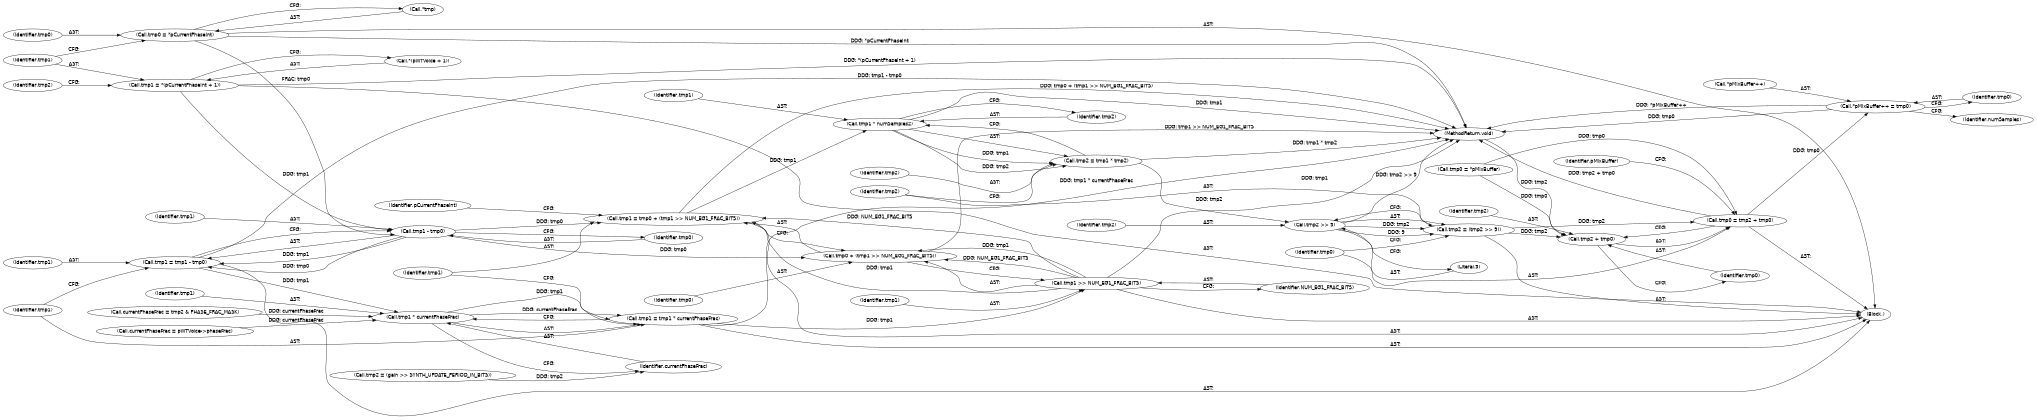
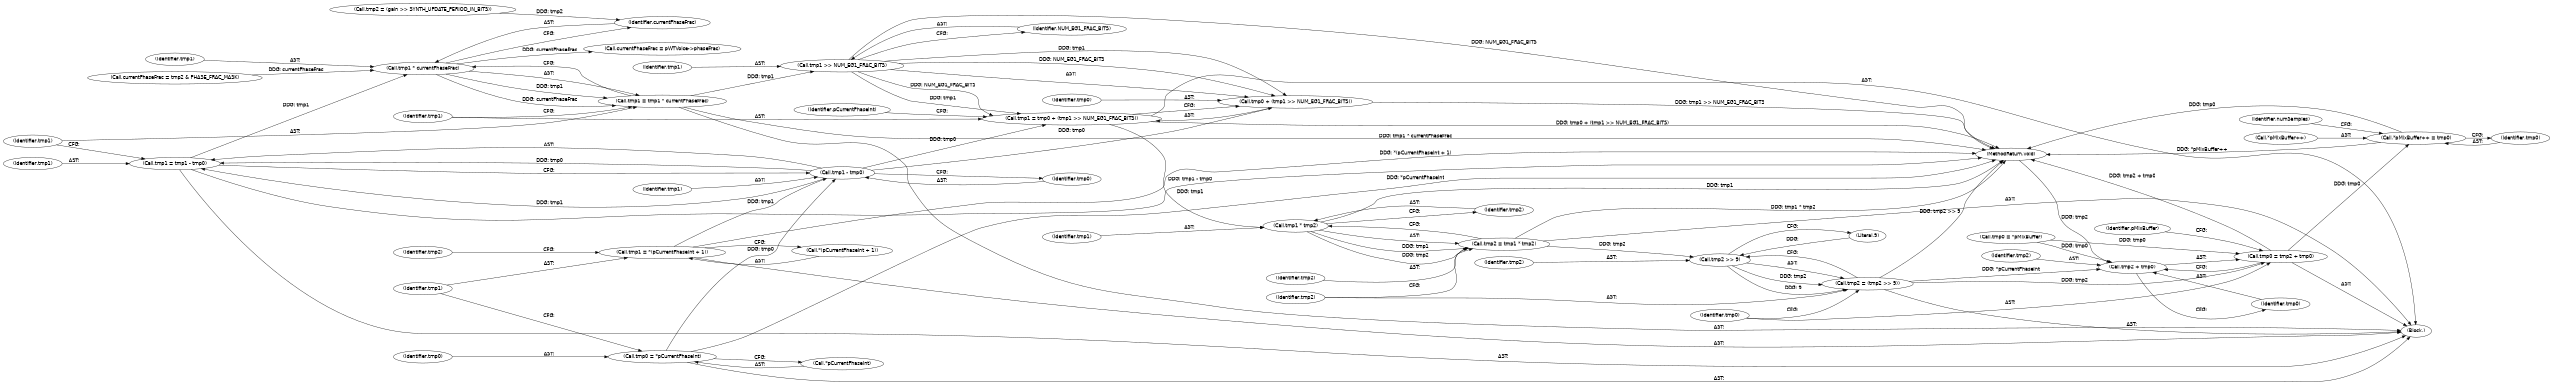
node "(Call,*tmp)": label "(Call,*tmp)" -> "(Call,*pCurrentPhaseInt)"
node "(Call,*(pWTVoice + 1))": label "(Call,*(pWTVoice + 1))" -> "(Call,*(pCurrentPhaseInt + 1))"
edge "(Call,tmp0 = *pCurrentPhaseInt)" -> "(Call,tmp1 - tmp0)": label "FRAC: tmp0" -> "DDG: tmp0"
edge "(Call,*pMixBuffer++ = tmp0)" -> "(Identifier,numSamples)": reversed
node "(Call,tmp1 * numSamples2)": label "(Call,tmp1 * numSamples2)" -> "(Call,tmp1 * tmp2)"
edge "(Call,tmp1 >> NUM_EG1_FRAC_BITS)" -> "(MethodReturn,void)": label "DDG: tmp1" -> "DDG: NUM_EG1_FRAC_BITS"
edge "(Call,tmp2 >> 9)" -> "(MethodReturn,void)": now "(Call,tmp2 = (tmp2 >> 9))" -> "(MethodReturn,void)"
edge "(Call,tmp2 = (tmp2 >> 9))" -> "(Call,tmp2 + tmp0)": label "DDG: tmp2" -> "DDG: *pCurrentPhaseInt"
edge "(Call,tmp0 + (tmp1 >> NUM_EG1_FRAC_BITS))" -> "(Call,tmp1 >> NUM_EG1_FRAC_BITS)": removed, label "CFG:"
edge "(Literal,9)" -> "(Call,tmp2 >> 9)": label "AST: " -> "DDG: "
edge "(Call,tmp1 >> NUM_EG1_FRAC_BITS)" -> "(Block,)": now "(Call,tmp2 = tmp1 * tmp2)" -> "(Block,)"
edge "(Call,currentPhaseFrac = pWTVoice->phaseFrac)" -> "(Call,tmp1 * currentPhaseFrac)": reversed
